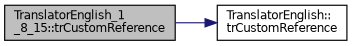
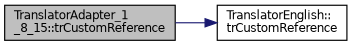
node "TranslatorEnglish_1 _8_15::trCustomReference": label "TranslatorEnglish_1 _8_15::trCustomReference" -> "TranslatorAdapter_1 _8_15::trCustomReference"
